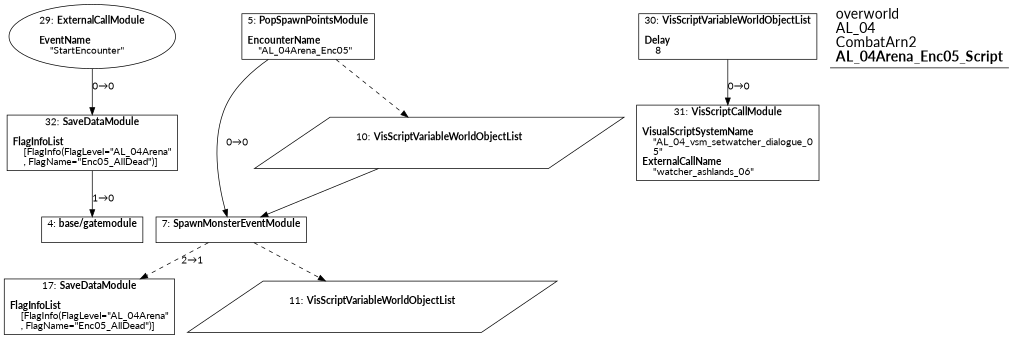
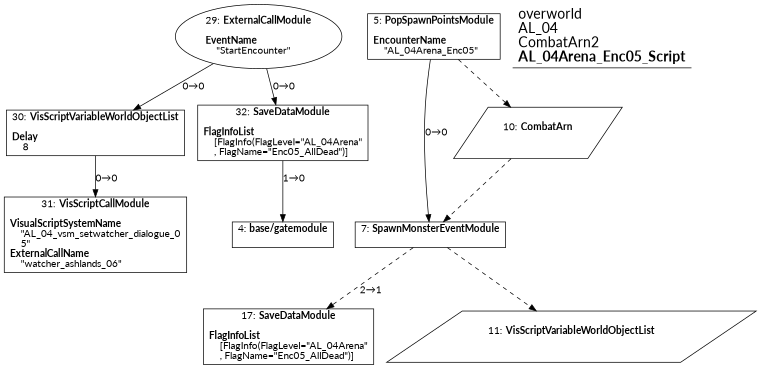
edge "29:" -> "30:": added, label "0→0"
node "10:": text "VisScriptVariableWorldObjectList" -> "CombatArn"
edge "10:" -> "7:": style solid -> dashed
